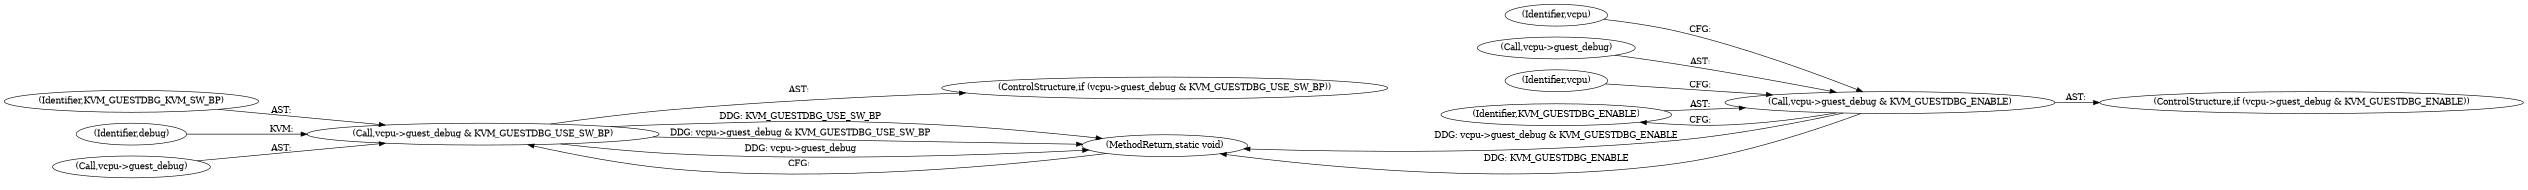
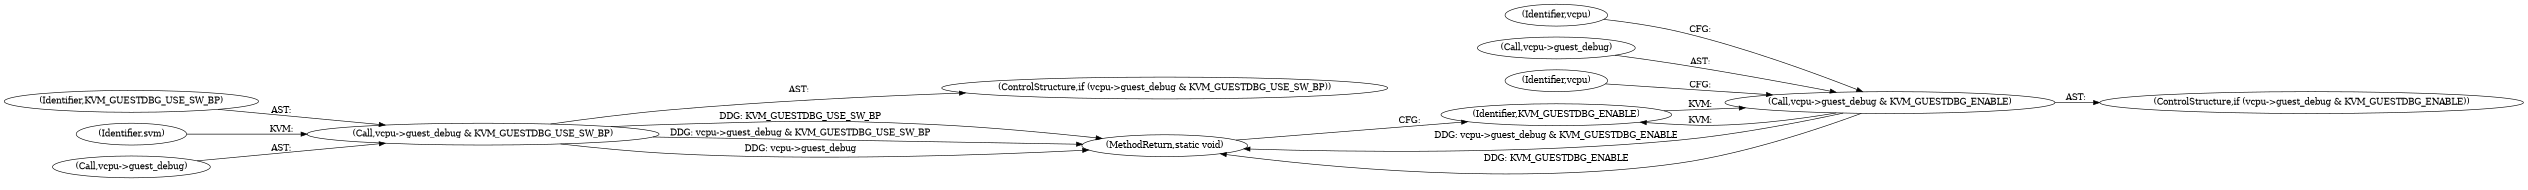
node "(Identifier,KVM_GUESTDBG_KVM_SW_BP)": label "(Identifier,KVM_GUESTDBG_KVM_SW_BP)" -> "(Identifier,KVM_GUESTDBG_USE_SW_BP)"
edge "(Identifier,KVM_GUESTDBG_ENABLE)" -> "(Call,vcpu->guest_debug & KVM_GUESTDBG_ENABLE)": label "AST: " -> "KVM: "
edge "(Call,vcpu->guest_debug & KVM_GUESTDBG_ENABLE)" -> "(Identifier,KVM_GUESTDBG_ENABLE)": label "CFG: " -> "KVM: "
node "(Identifier,debug)": label "(Identifier,debug)" -> "(Identifier,svm)"
edge "(MethodReturn,static void)" -> "(Call,vcpu->guest_debug & KVM_GUESTDBG_USE_SW_BP)": now "(MethodReturn,static void)" -> "(Identifier,KVM_GUESTDBG_ENABLE)"
